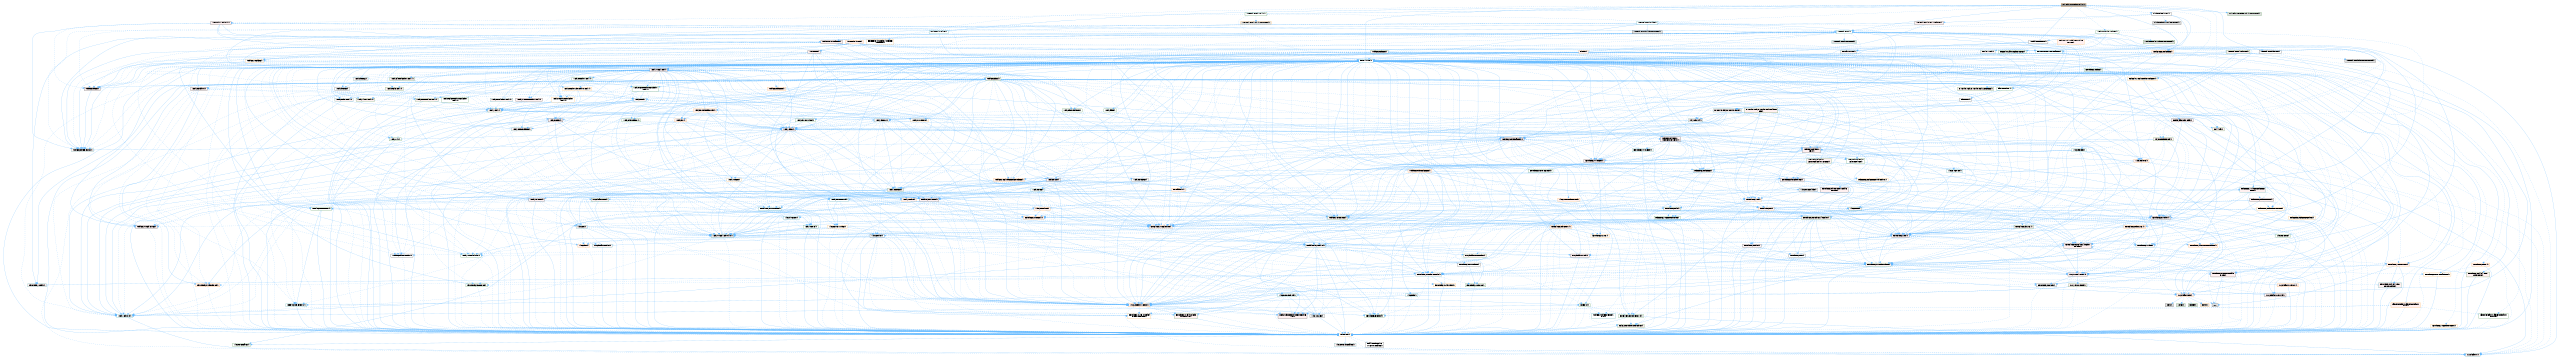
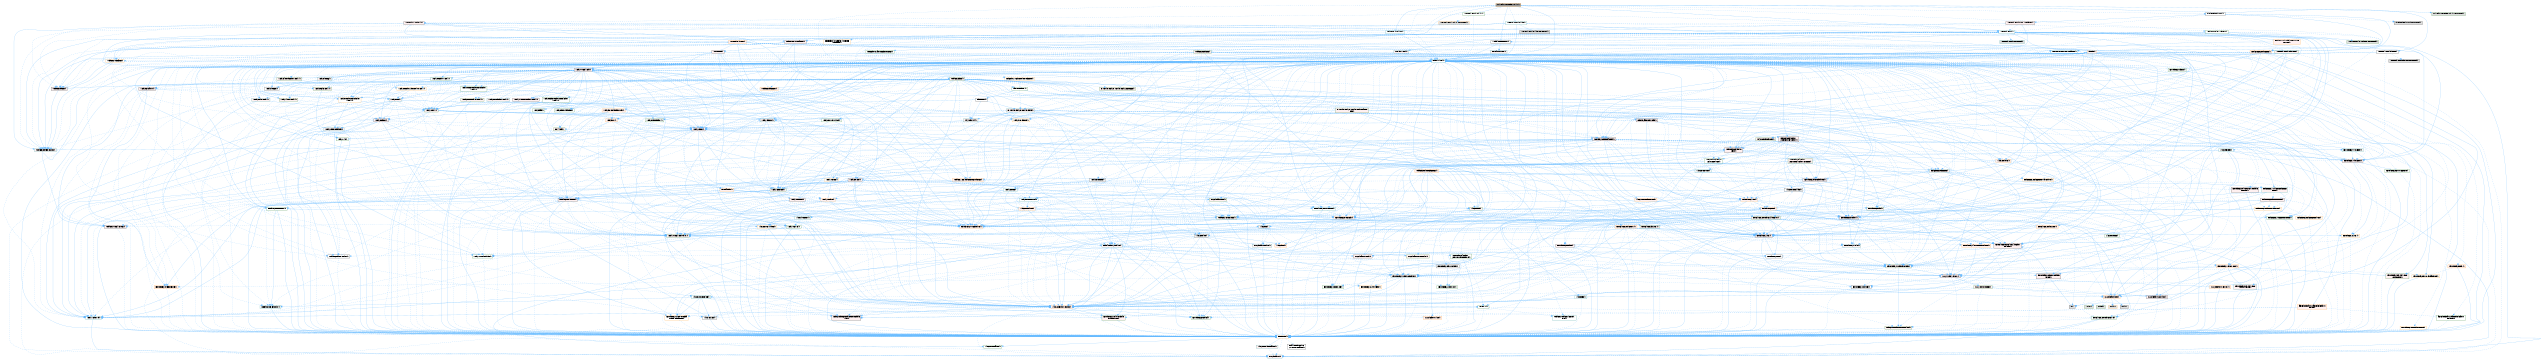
node "Internationalization /TextNamespaceFwd.h": added
node "Templates/Models.h": removed
node "HAL/PlatformMisc.h": added
